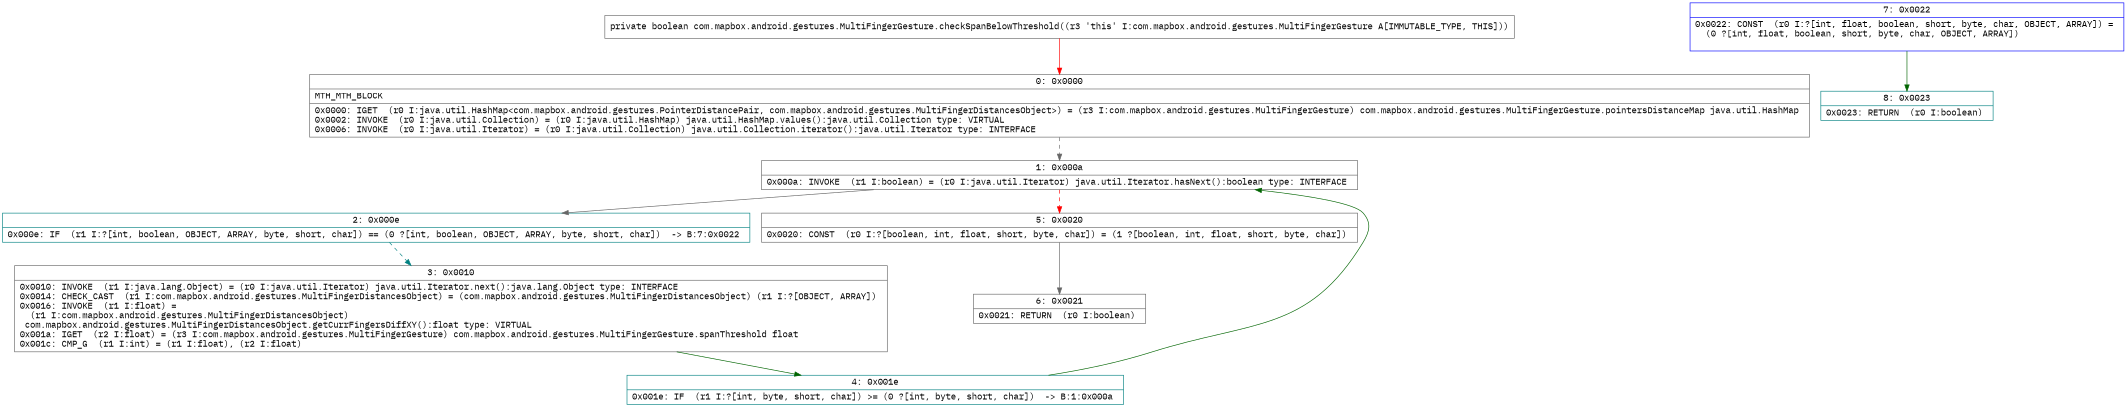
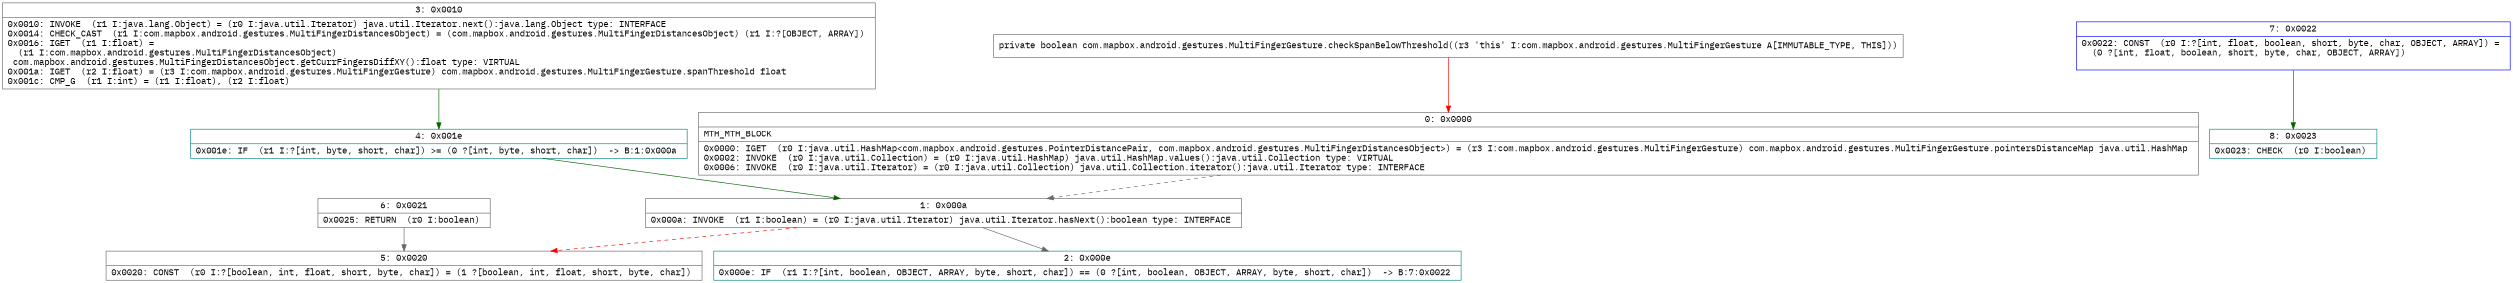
node "8: 0x0023": text "0x0023: RETURN  (r0 I:boolean)" -> "0x0023: CHECK  (r0 I:boolean)"
edge "2: 0x000e" -> "3: 0x0010": removed
edge "5: 0x0020" -> "6: 0x0021": reversed
node "3: 0x0010": text "0x0016: INVOKE  (r1 I:float) =" -> "0x0016: IGET  (r1 I:float) ="
node "6: 0x0021": text "0x0021: RETURN  (r0 I:boolean)" -> "0x0025: RETURN  (r0 I:boolean)"
